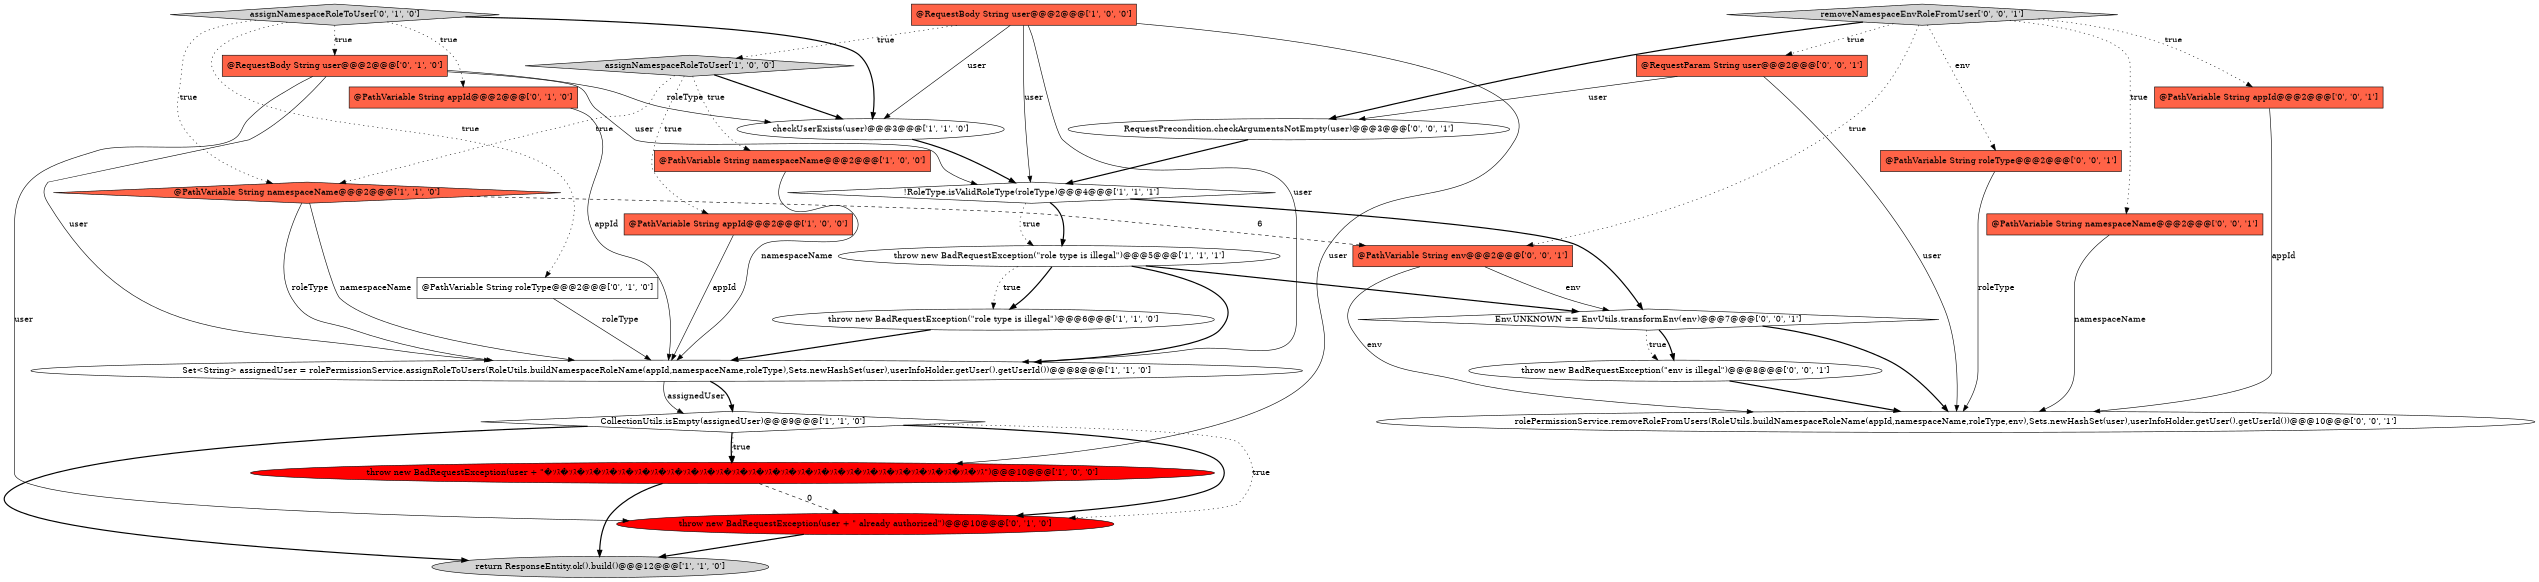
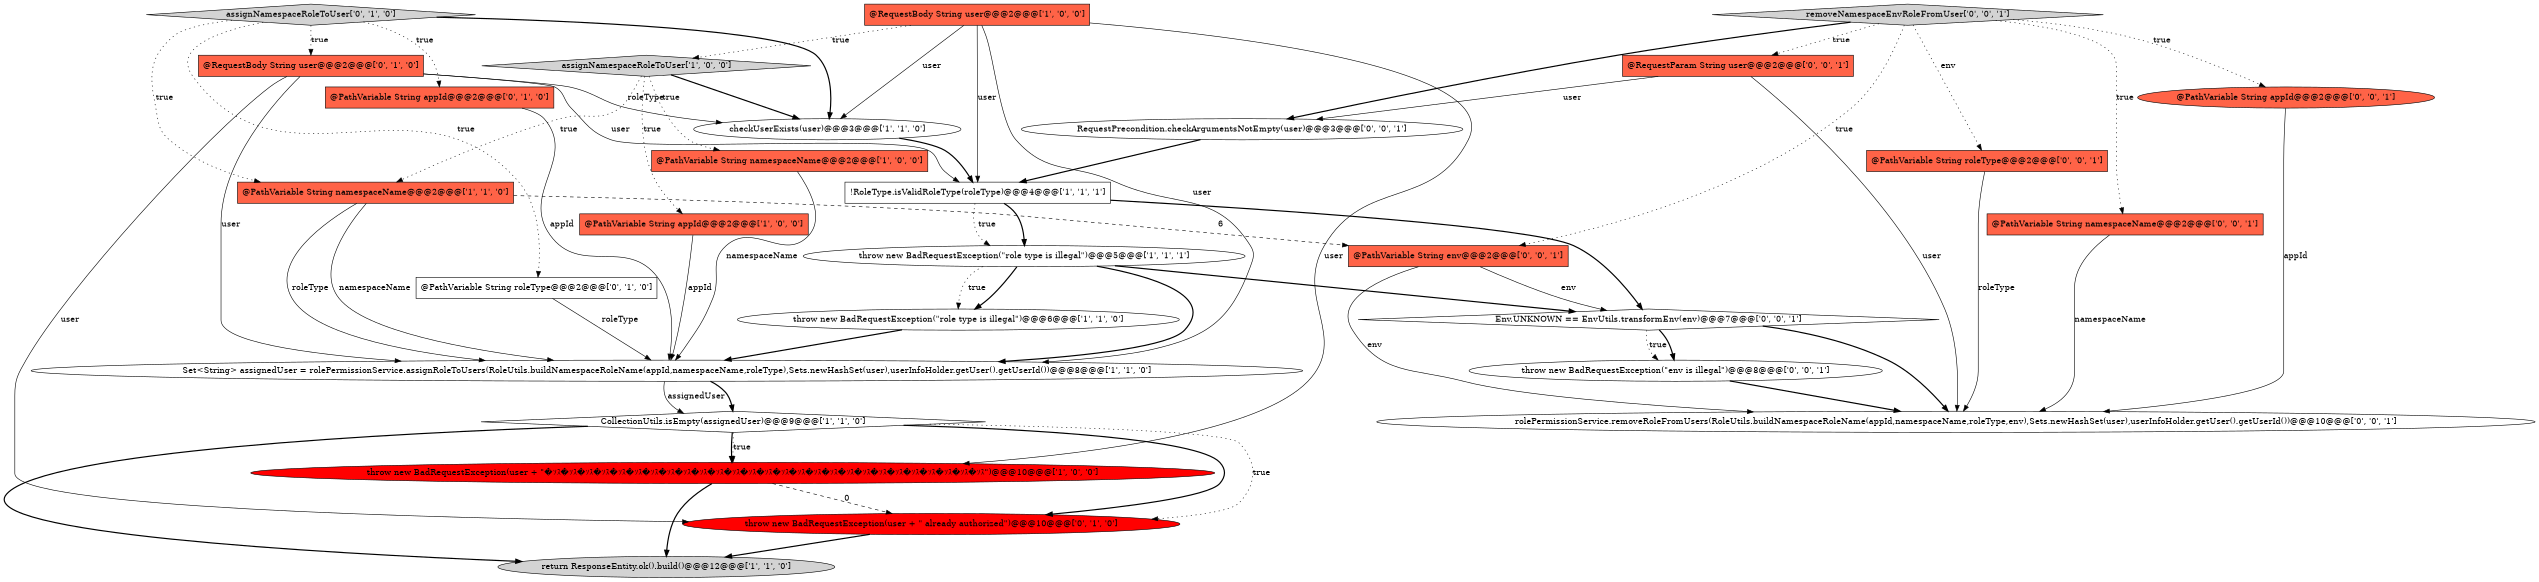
node "@PathVariable String appId@@@2@@@['0', '0', '1']": shape box -> ellipse
node "@PathVariable String namespaceName@@@2@@@['1', '1', '0']": shape diamond -> box
node "!RoleType.isValidRoleType(roleType)@@@4@@@['1', '1', '1']": shape diamond -> box
